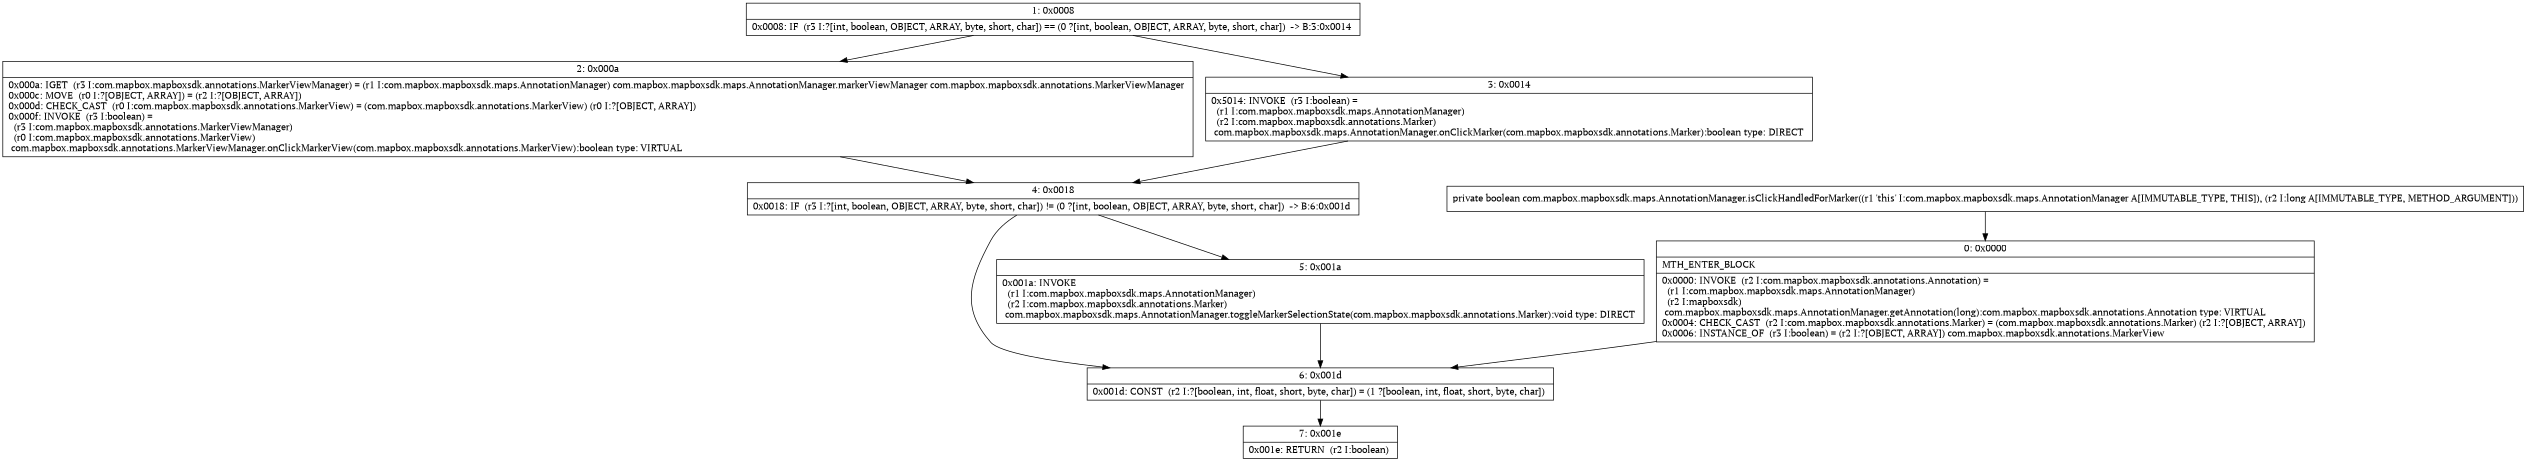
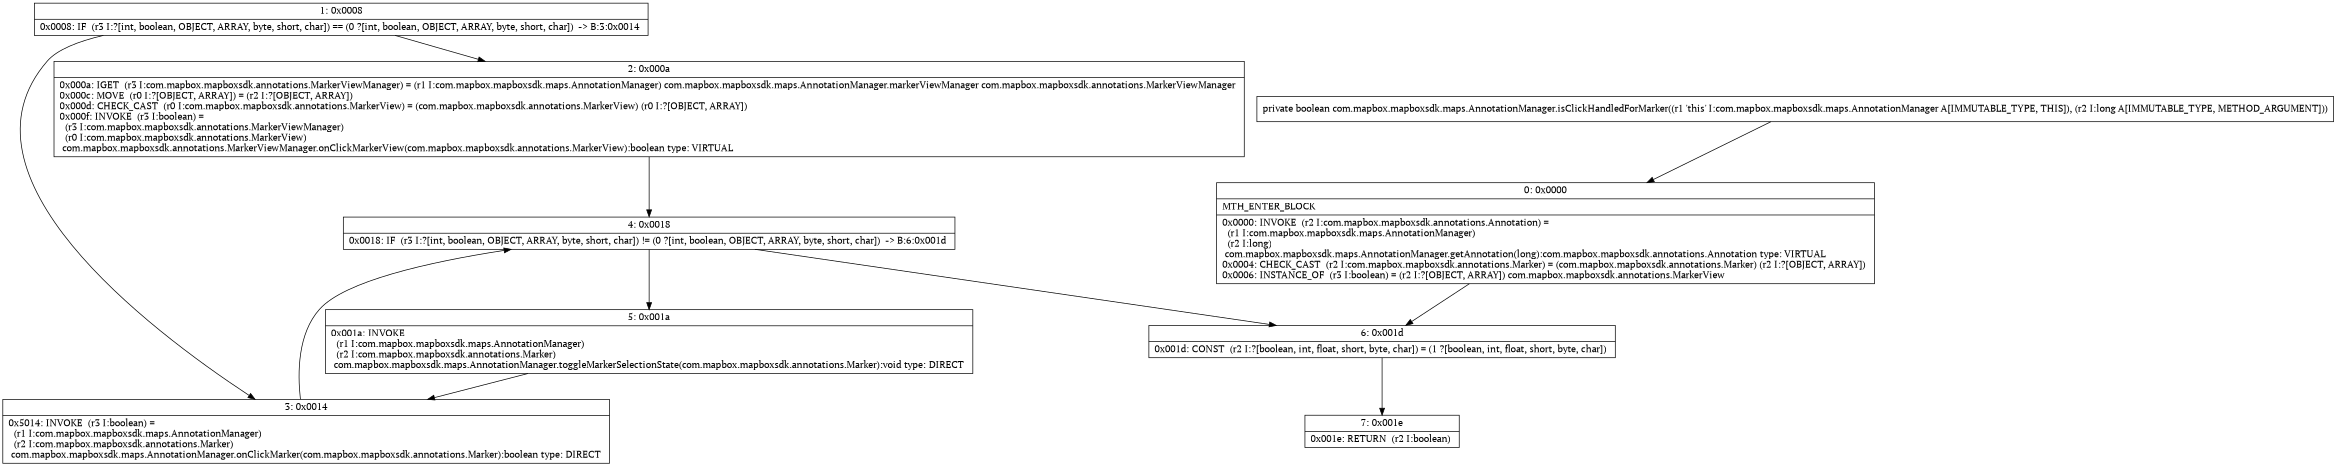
node "0: 0x0000": text "(r2 I:mapboxsdk)" -> "(r2 I:long)"
edge "5: 0x001a" -> "6: 0x001d": now "5: 0x001a" -> "3: 0x0014"
